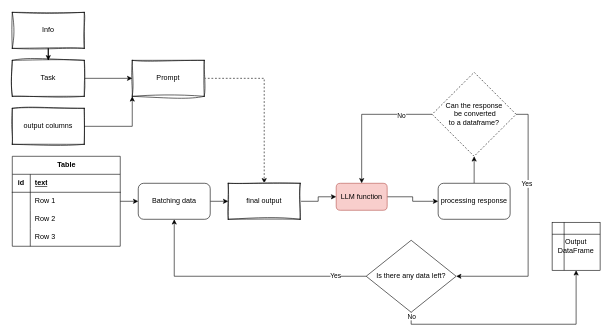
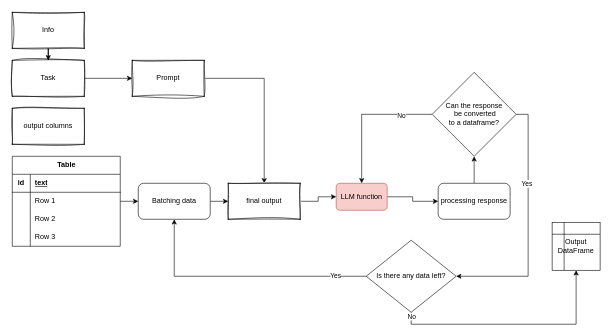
edge "Prompt" -> "final output": style dashed -> solid
node "Can the response be converted to a dataframe?": style dashed -> solid
edge "output columns" -> "Prompt": removed
